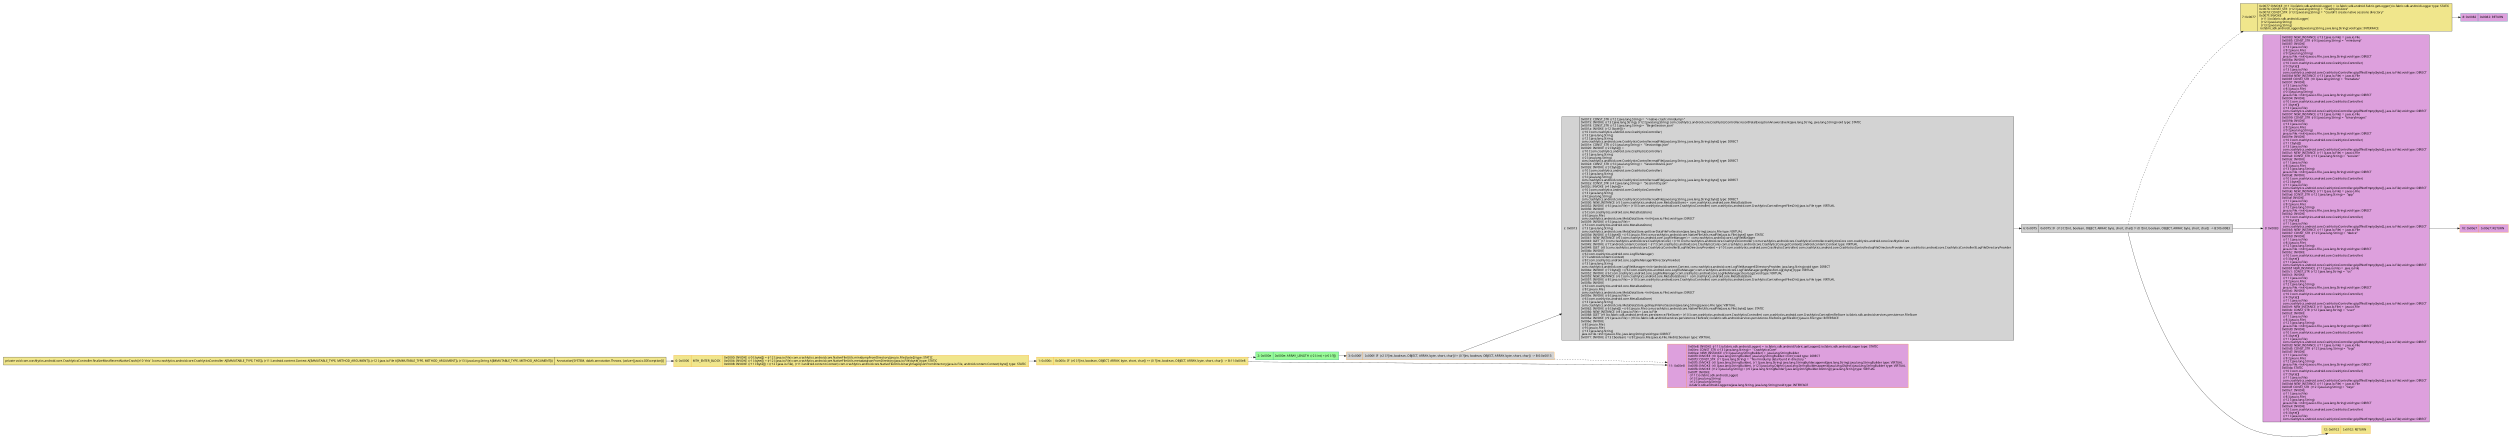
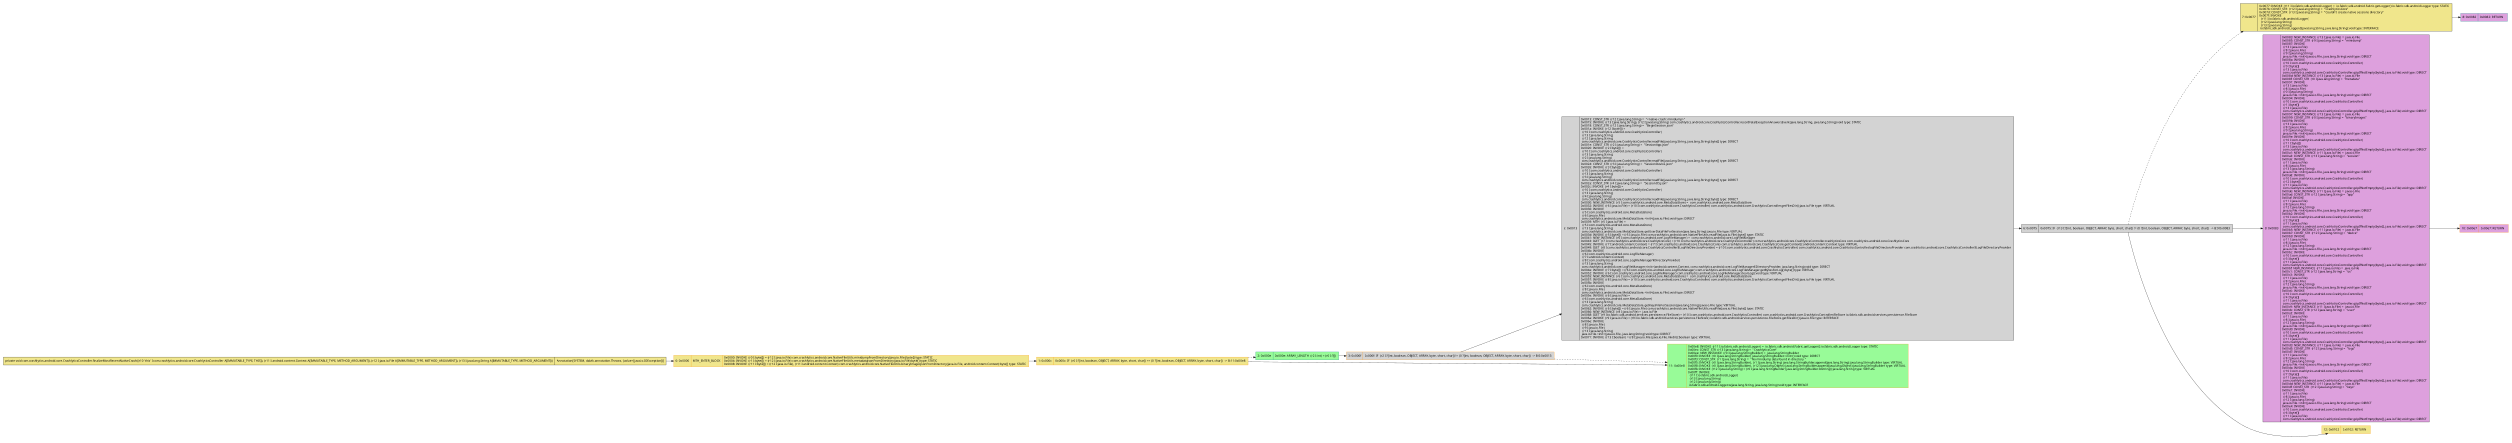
node "5: 0x0013": text "0x0039: INVOKE  (r5 I:java.io.File) =" -> "0x0039: MTH  (r5 I:java.io.File) ="
node "11: 0x00e8": fillcolor plum -> palegreen
node "9: 0x0083": text "0x00da: STATIC" -> "0x00da: INVOKE"
